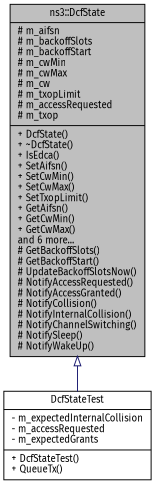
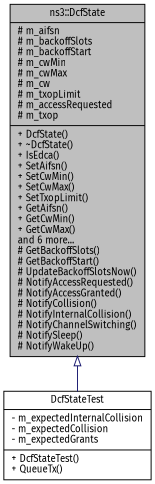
node "DcfStateTest": text "- m_accessRequested" -> "- m_expectedCollision"
